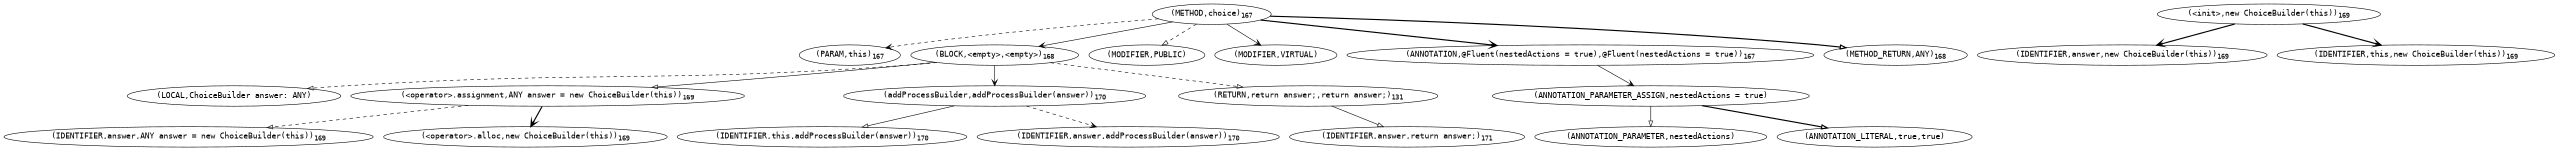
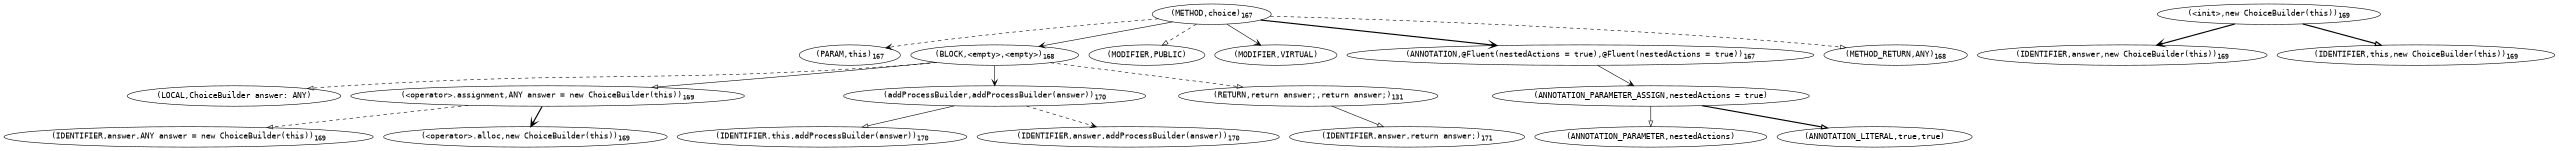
edge "(METHOD,choice)" -> "(METHOD_RETURN,ANY)": style bold -> dashed
edge "(<init>,new ChoiceBuilder(this))" -> "(IDENTIFIER,this,new ChoiceBuilder(this))": arrowhead vee -> onormal
